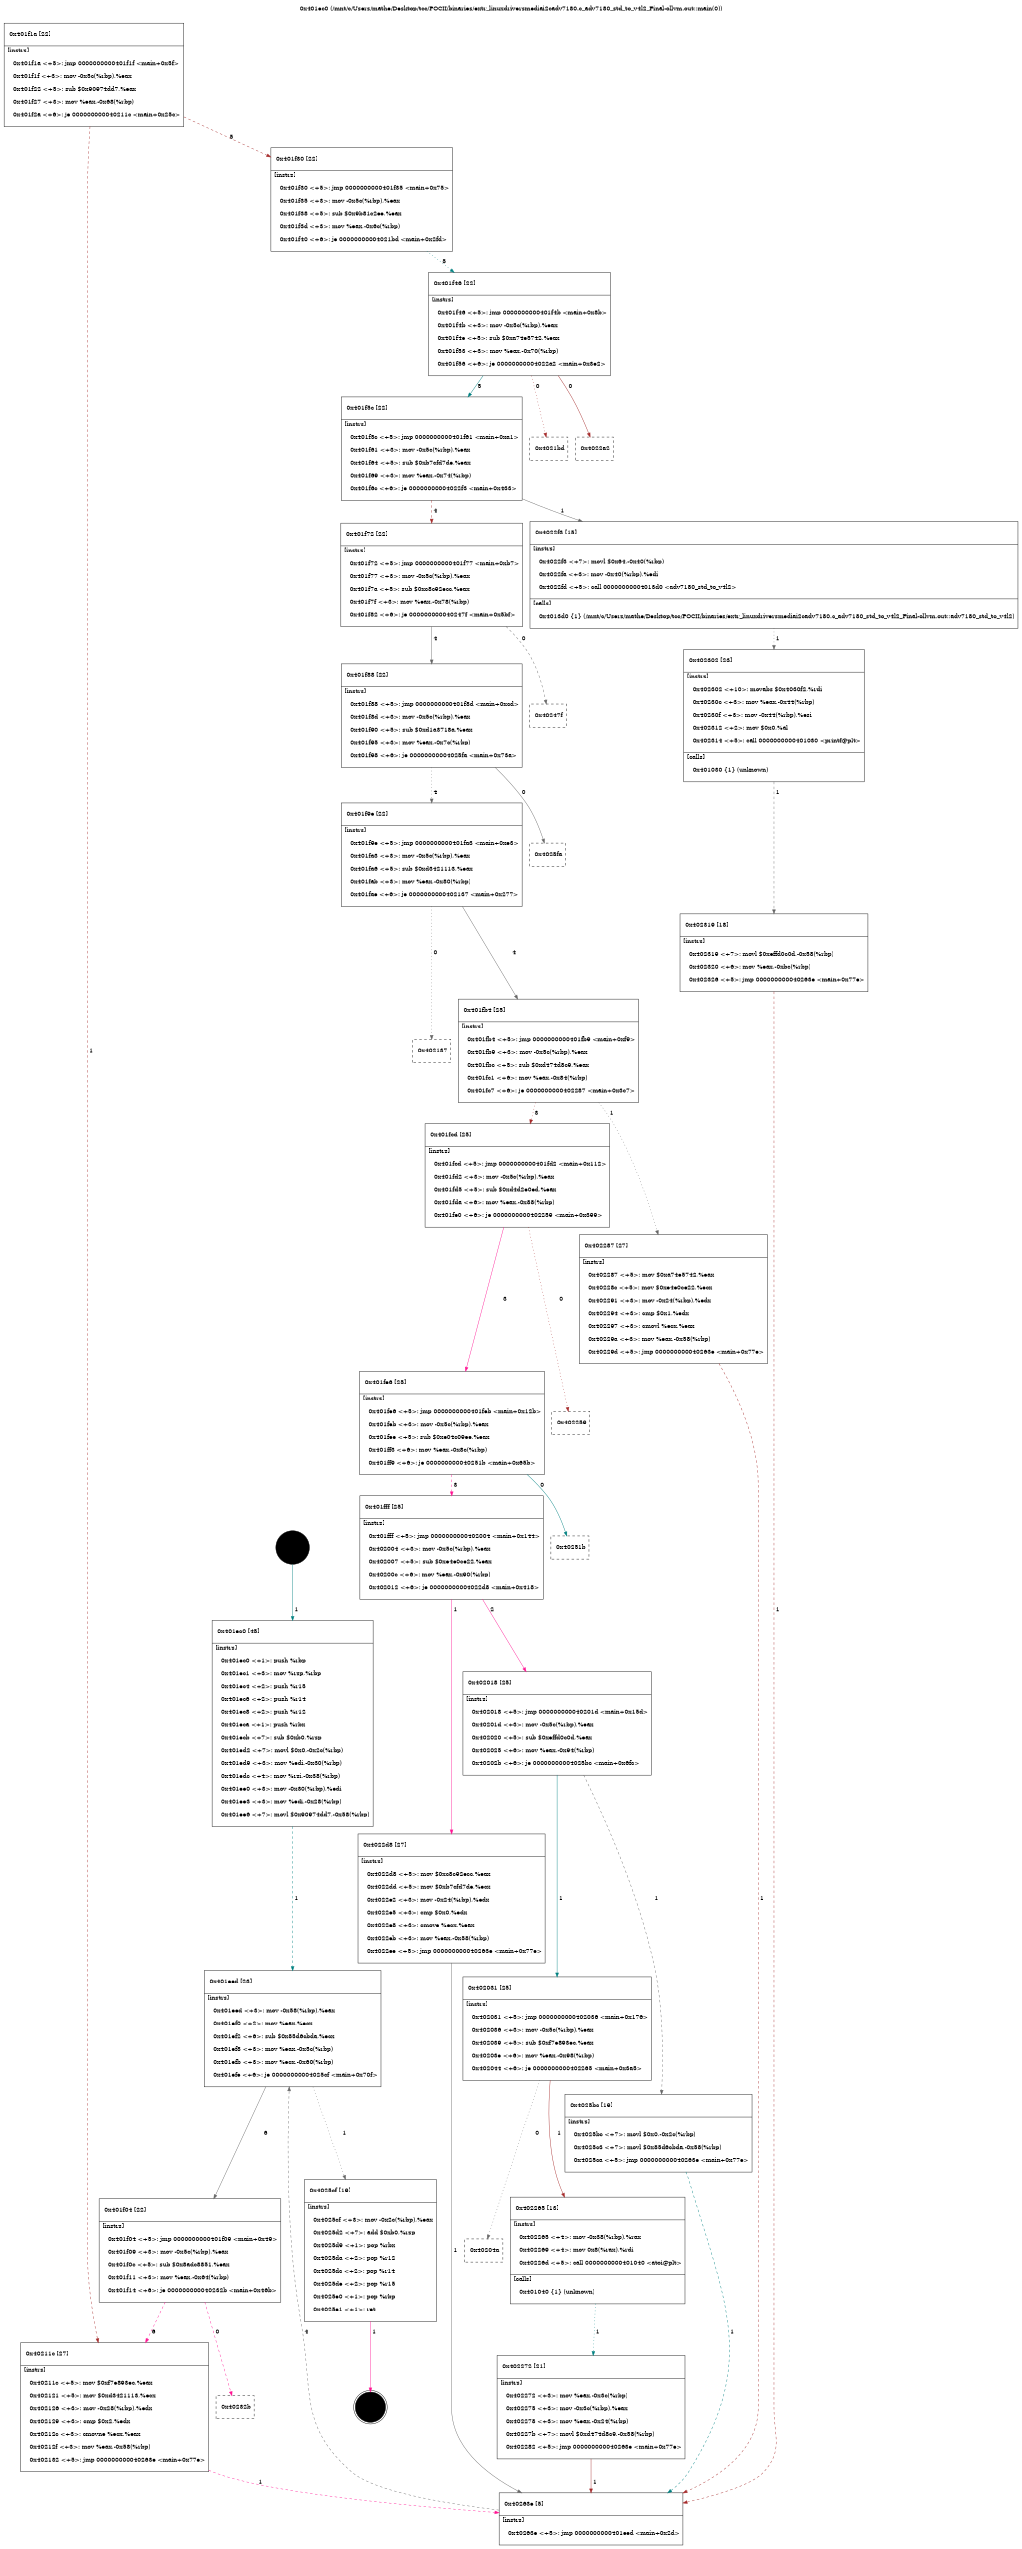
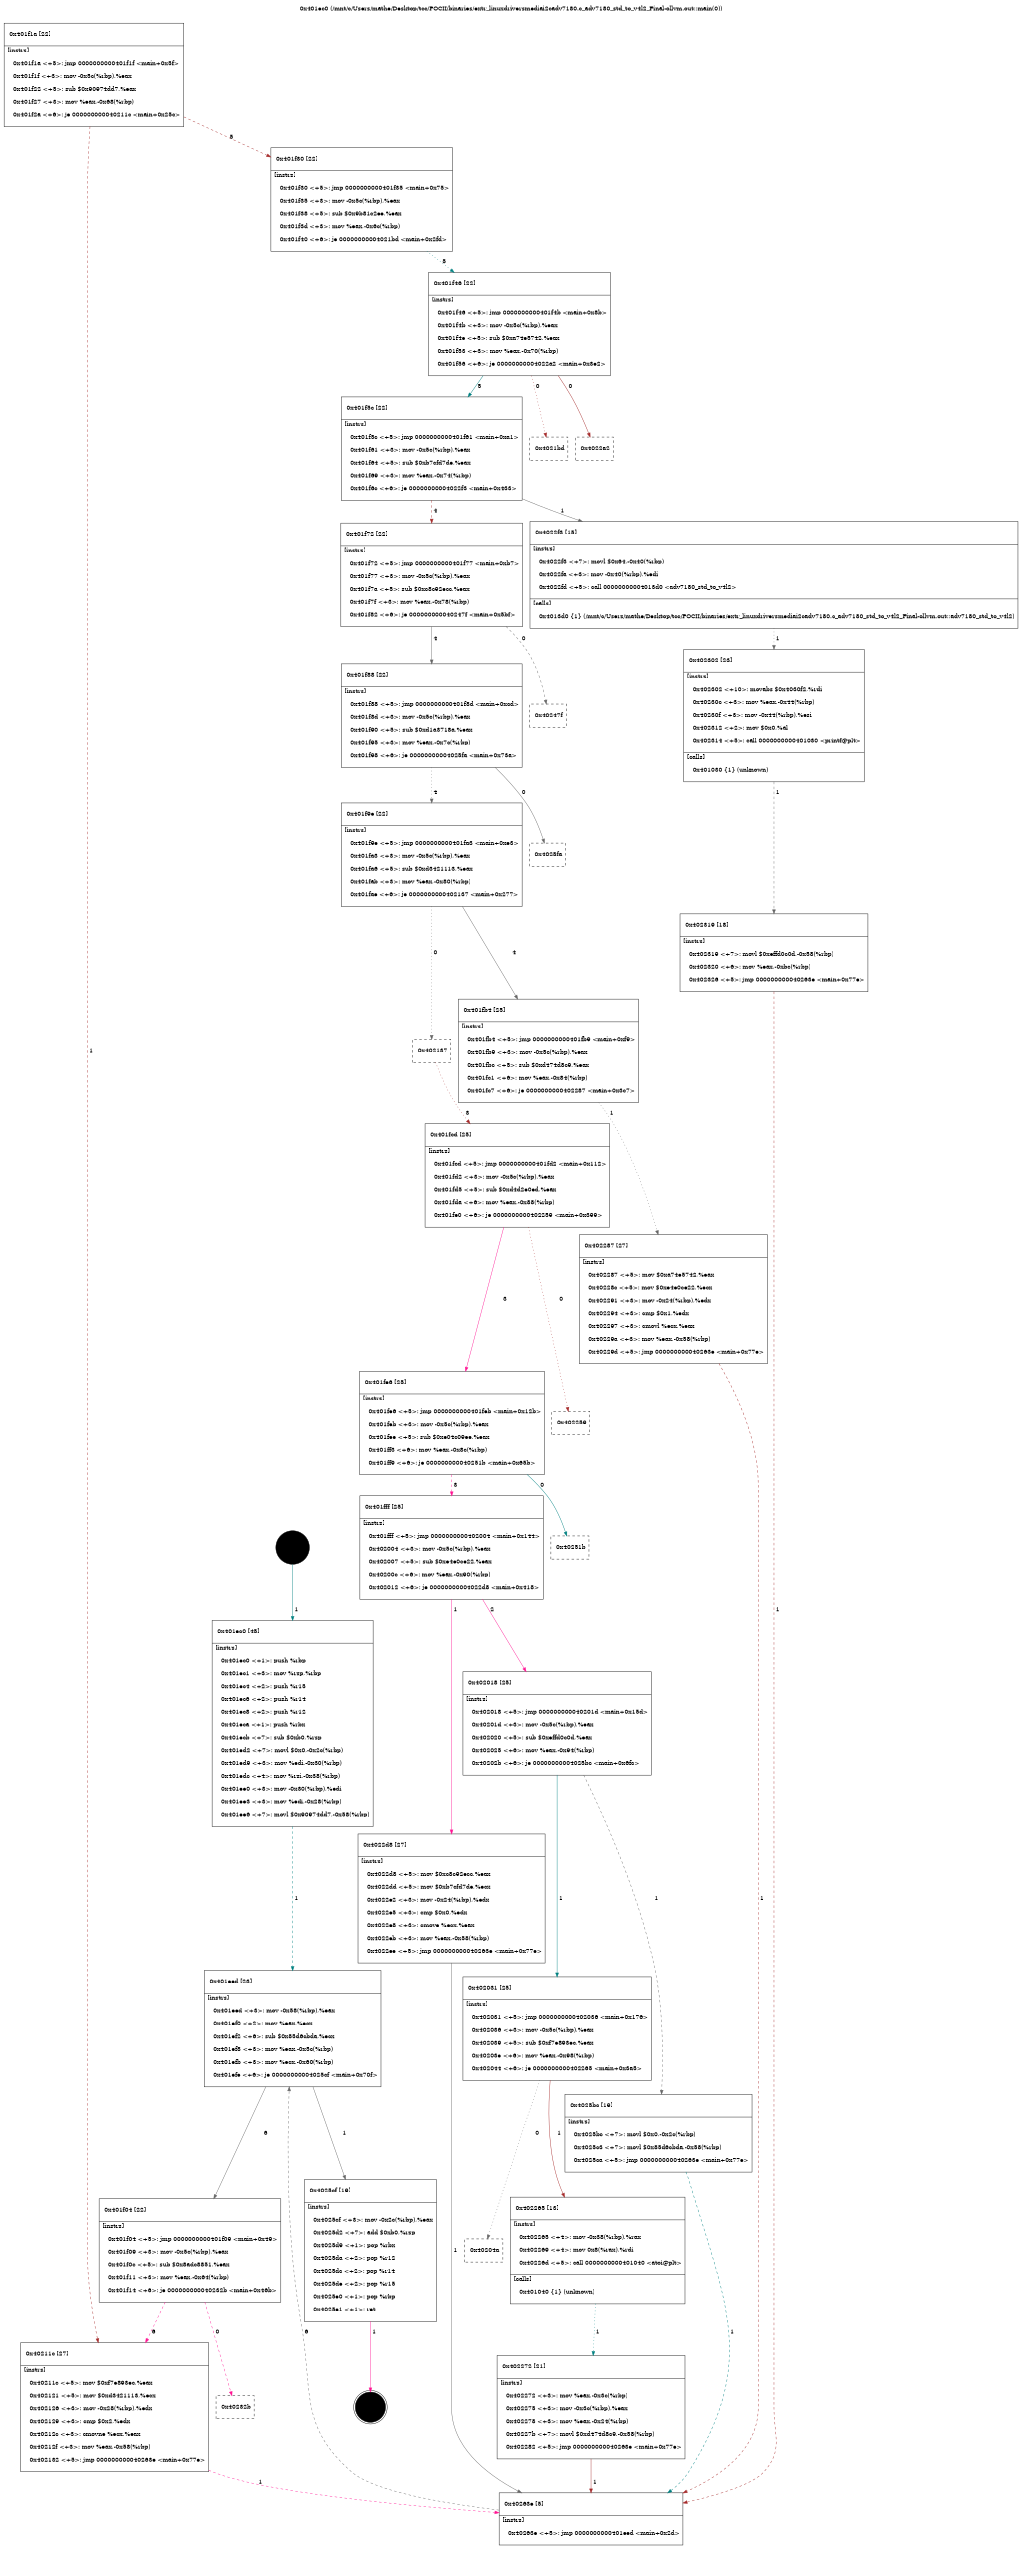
edge "0x401fb4 [25]" -> "0x401fcd [25]": now "0x402137" -> "0x401fcd [25]"
edge "0x401eed [23]" -> "0x4025cf [19]": style dotted -> solid
edge "0x40263e [5]" -> "0x401eed [23]": label " 4" -> " 6"
